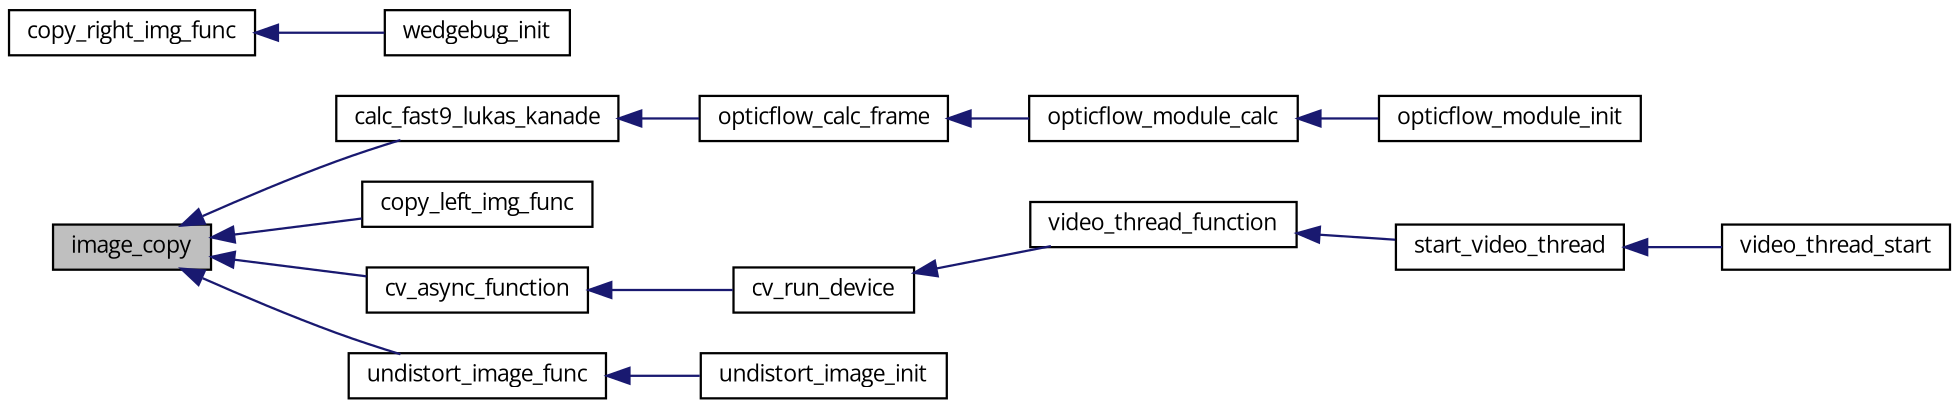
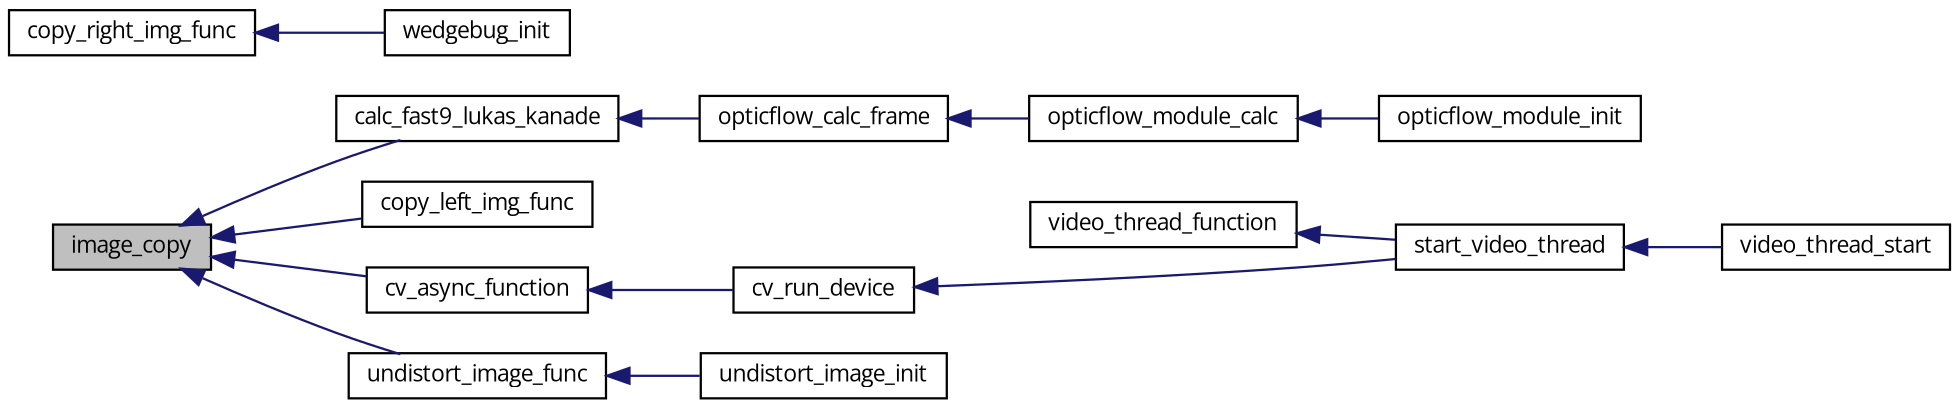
edge "video_thread_function" -> "cv_run_device": now "start_video_thread" -> "cv_run_device"
